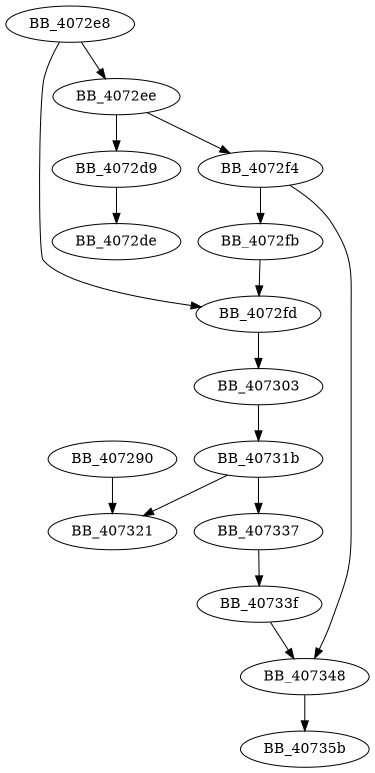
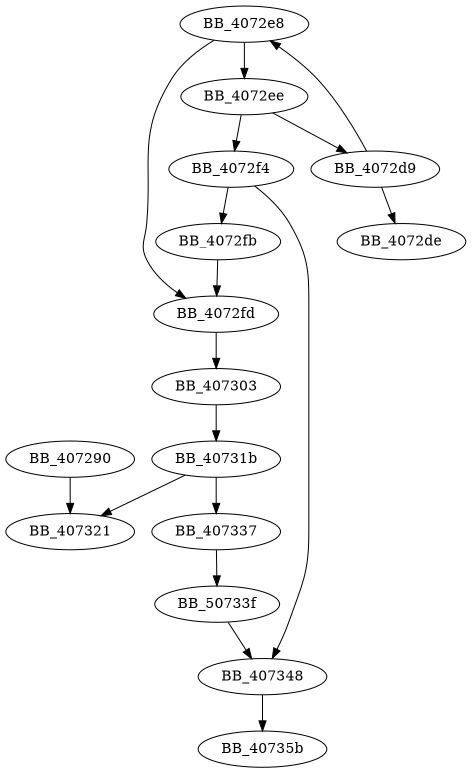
edge "BB_4072d9" -> "BB_4072e8": added
node "BB_40733f": label "BB_40733f" -> "BB_50733f"
